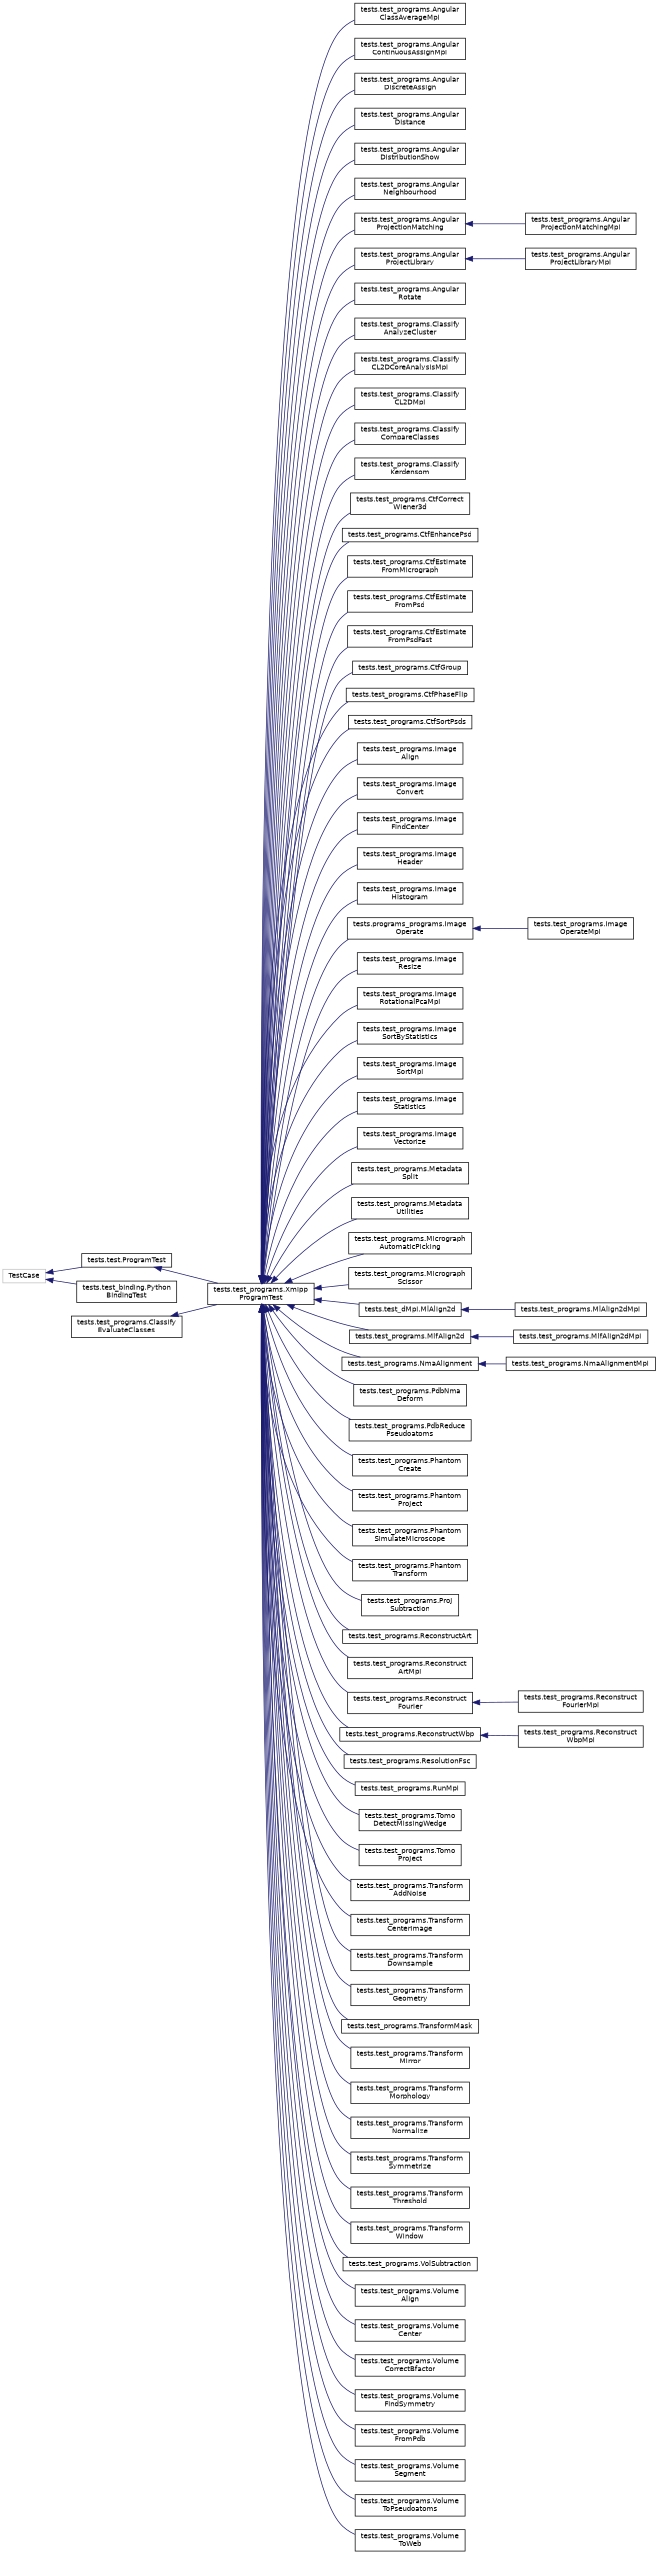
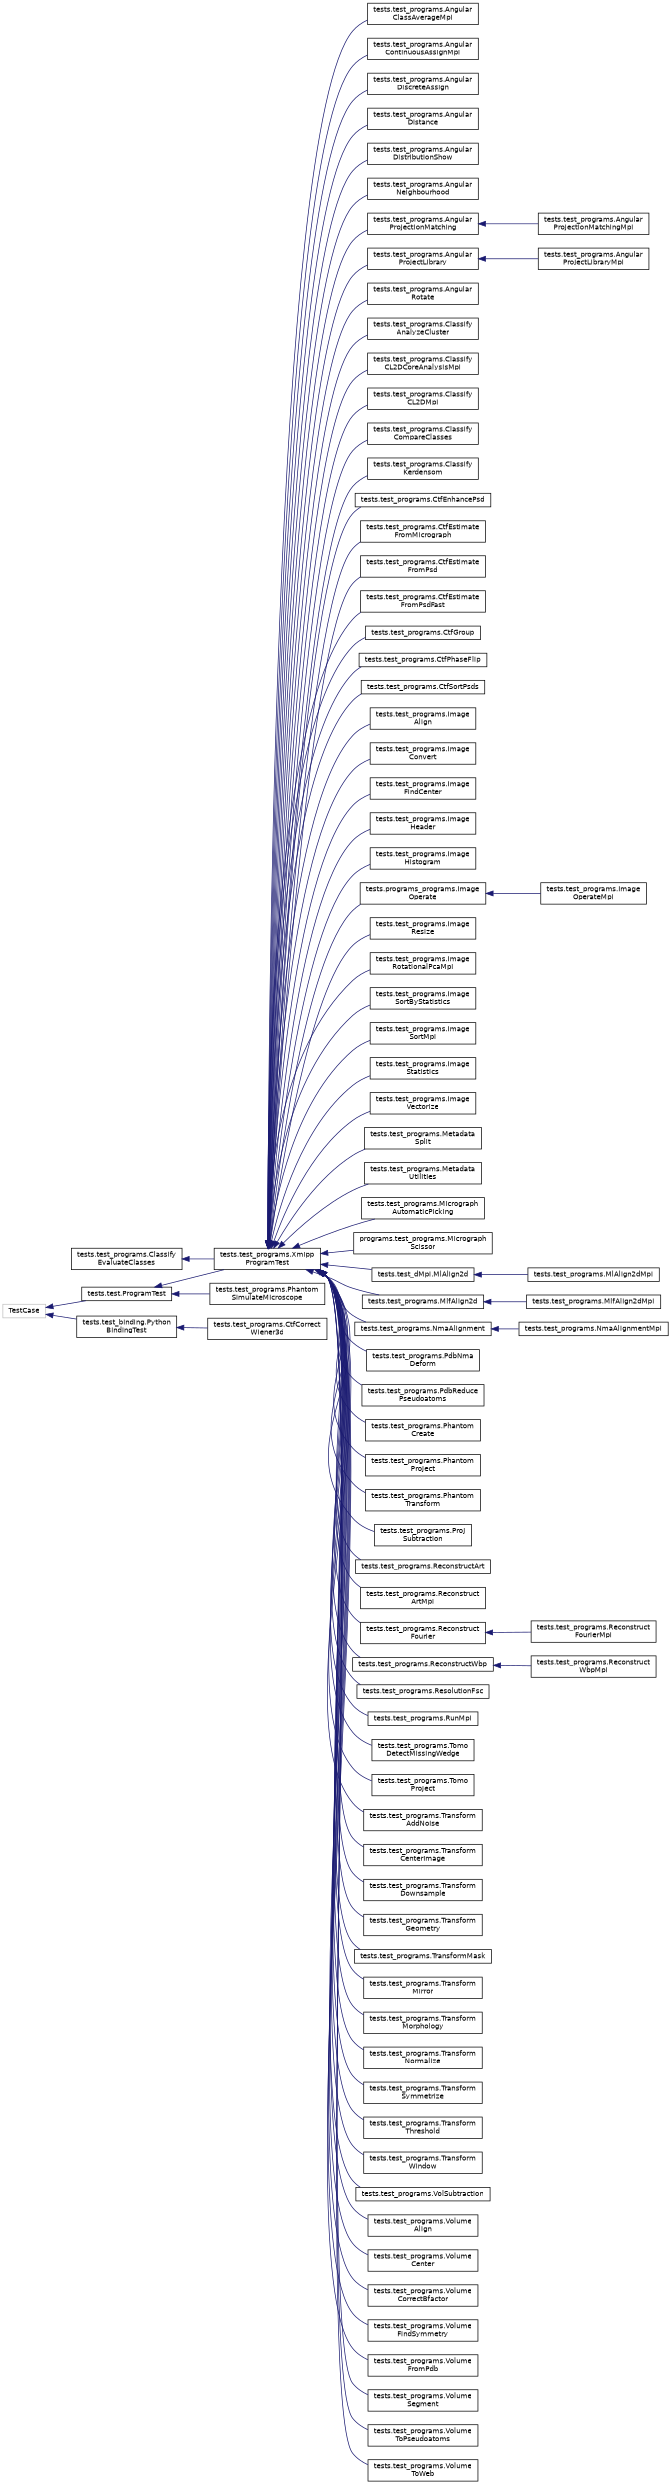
edge "tests.test_programs.CtfCorrect Wiener3d" -> "tests.test_programs.Xmipp ProgramTest": now "tests.test_programs.CtfCorrect Wiener3d" -> "tests.test_binding.Python BindingTest"
node "tests.test_programs.Micrograph Scissor": label "tests.test_programs.Micrograph Scissor" -> "programs.test_programs.Micrograph Scissor"
edge "tests.test_programs.Phantom SimulateMicroscope" -> "tests.test_programs.Xmipp ProgramTest": now "tests.test_programs.Phantom SimulateMicroscope" -> "tests.test.ProgramTest"
